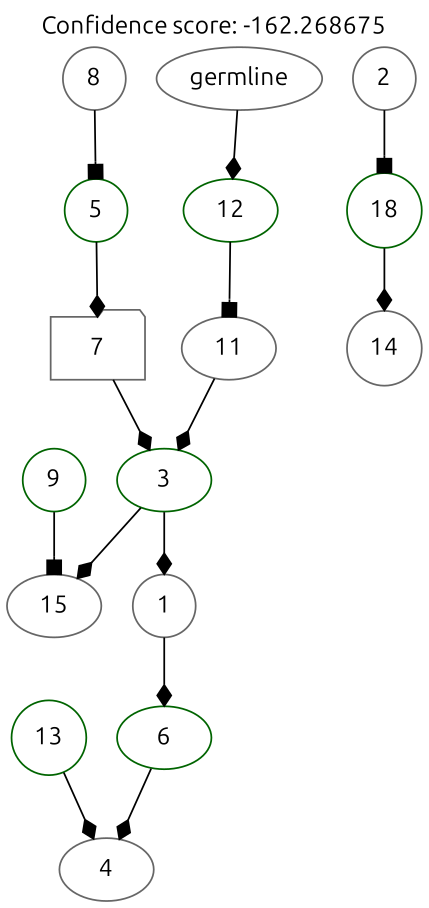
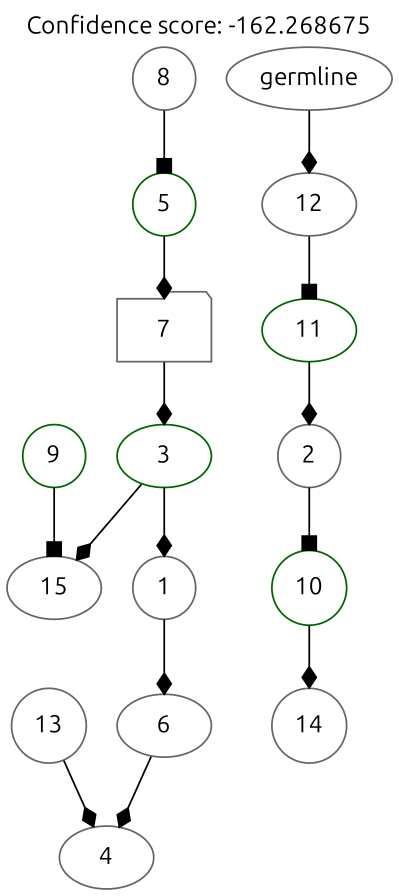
node "12": color darkgreen -> gray40
node "18": label "18" -> "10"
node "11": color gray40 -> darkgreen
edge "11" -> "3": now "11" -> "2"
node "13": color darkgreen -> gray40
node "6": color darkgreen -> gray40
